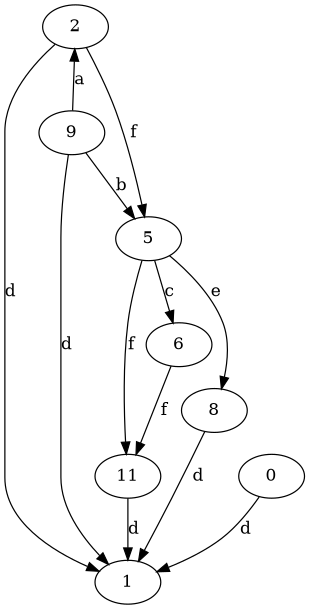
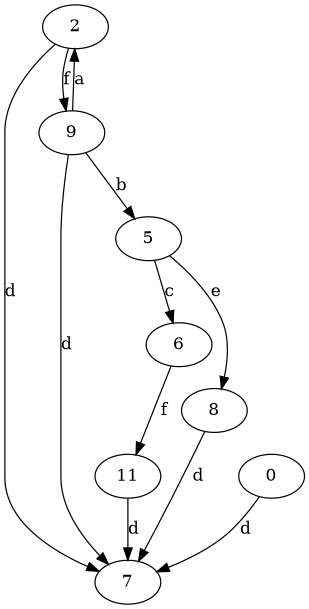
edge "2" -> "5": now "2" -> "9"
edge "5" -> "11": removed, label "f"
node "1": label "1" -> "7"
